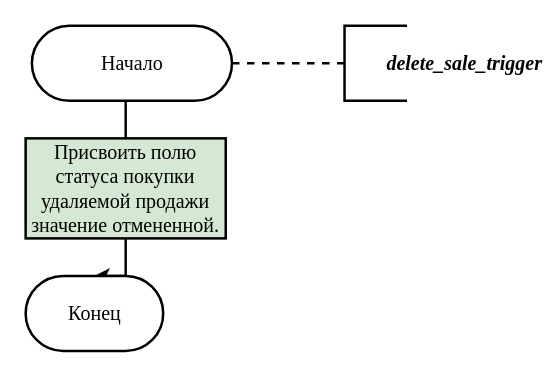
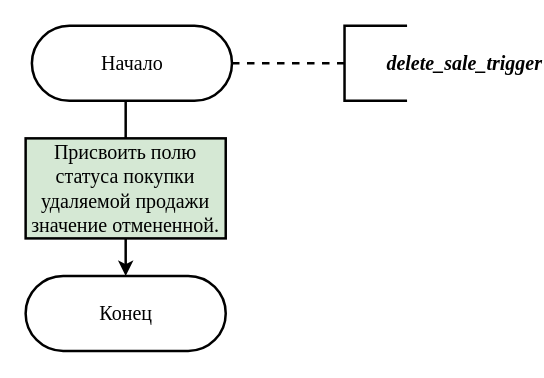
node "Конец": size 138x75 -> 200x75
